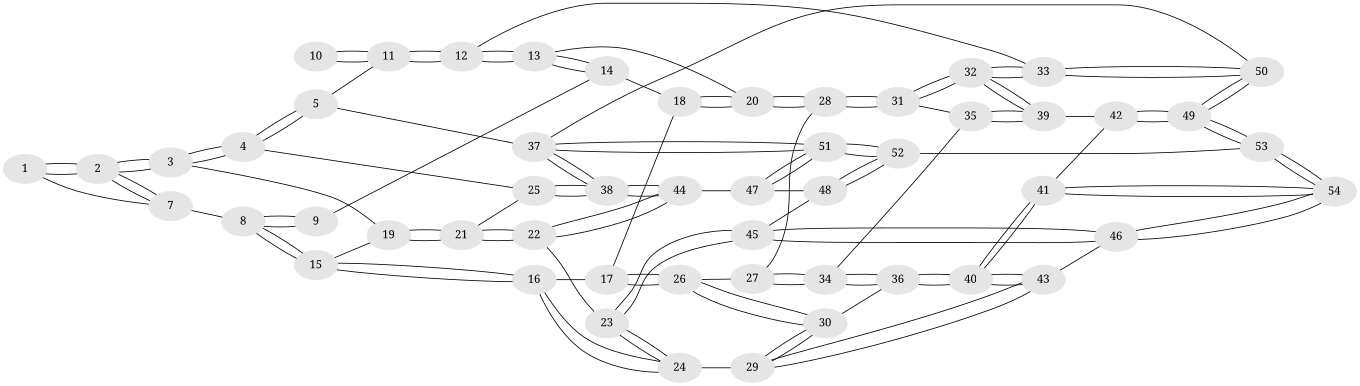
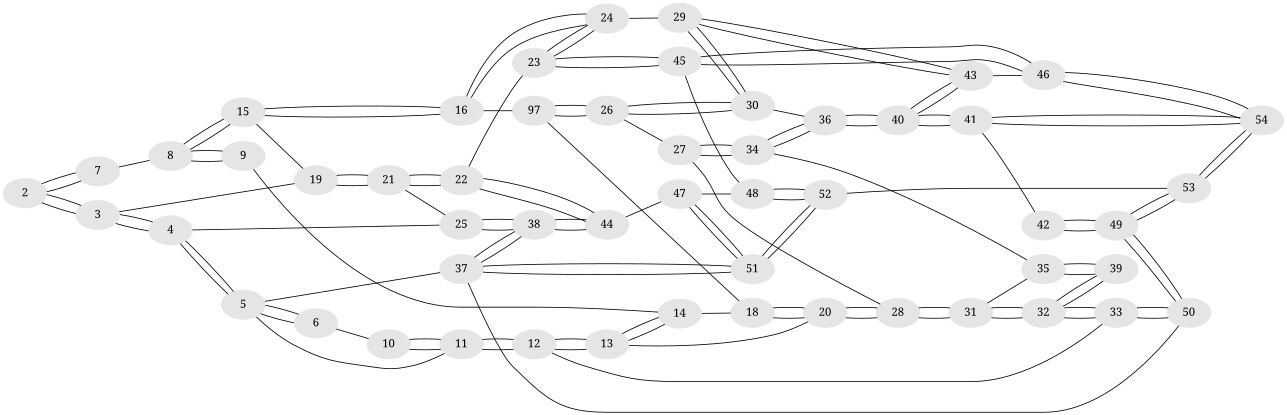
edge "39" -- "42": removed
node "1": removed
node "17": label "17" -> "97"
node "6": added
